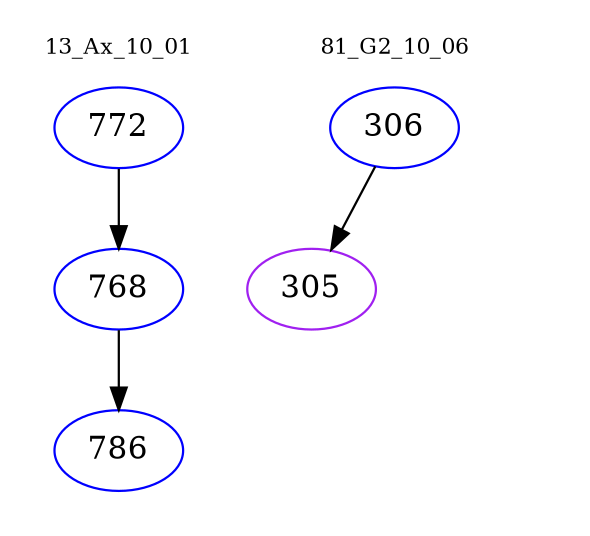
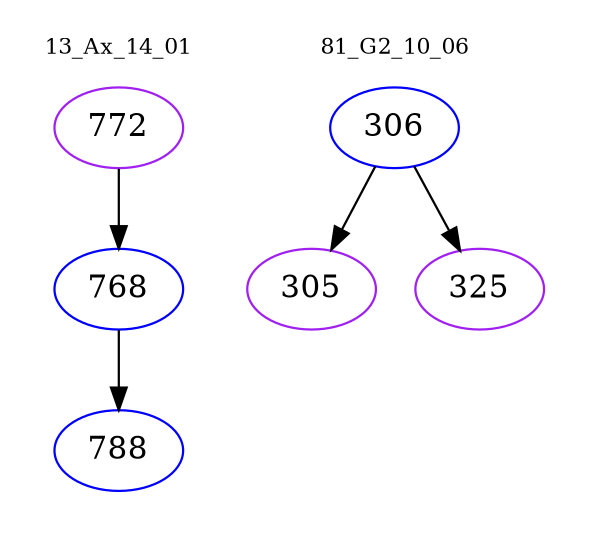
cluster "13_Ax_10_01": label "13_Ax_10_01" -> "13_Ax_14_01"
node "772": color blue -> purple
node "325": added
node "786": label "786" -> "788"
